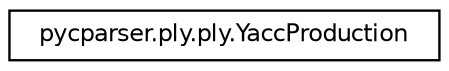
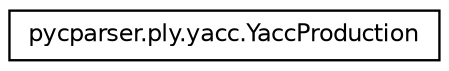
node "pycparser.ply.ply.YaccProduction": label "pycparser.ply.ply.YaccProduction" -> "pycparser.ply.yacc.YaccProduction"
